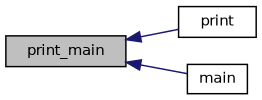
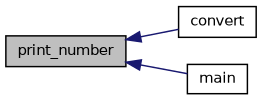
node "print": label "print" -> "convert"
node "print_main": label "print_main" -> "print_number"
